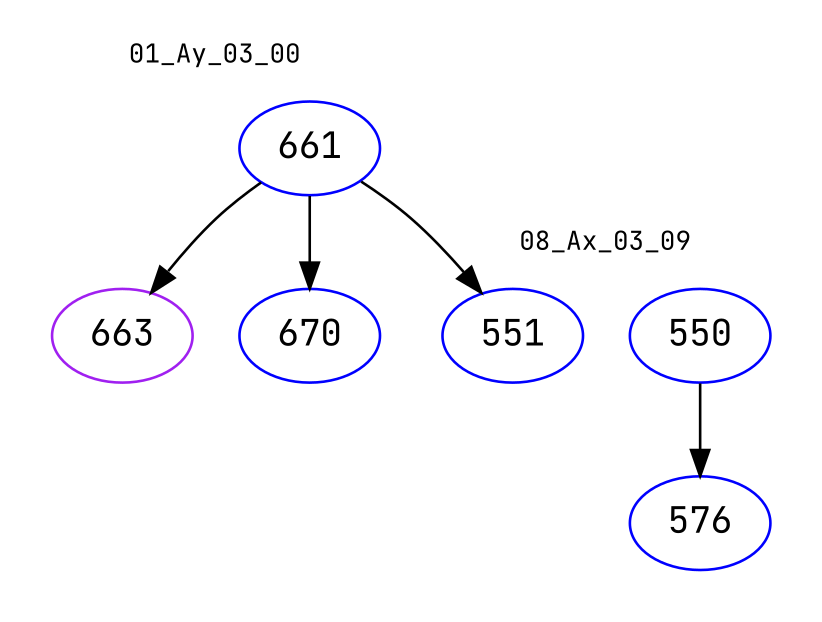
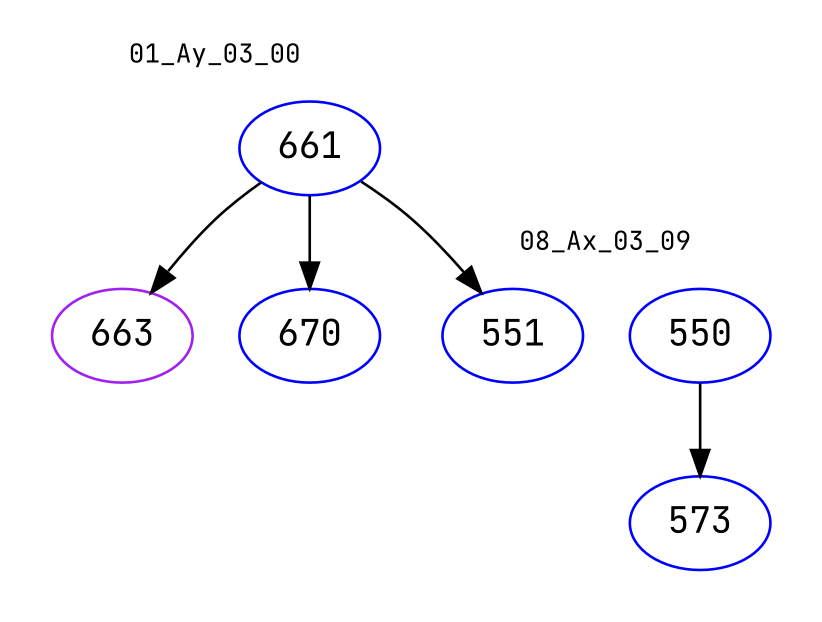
node "576": label "576" -> "573"
